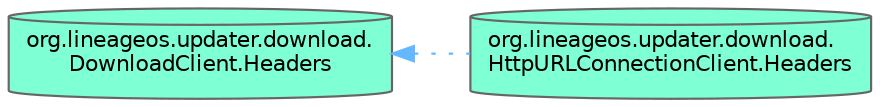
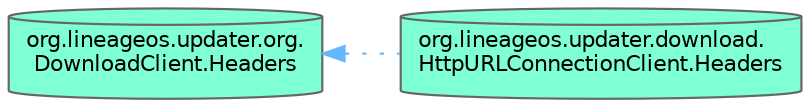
node "org.lineageos.updater.download. DownloadClient.Headers": label "org.lineageos.updater.download. DownloadClient.Headers" -> "org.lineageos.updater.org. DownloadClient.Headers"
